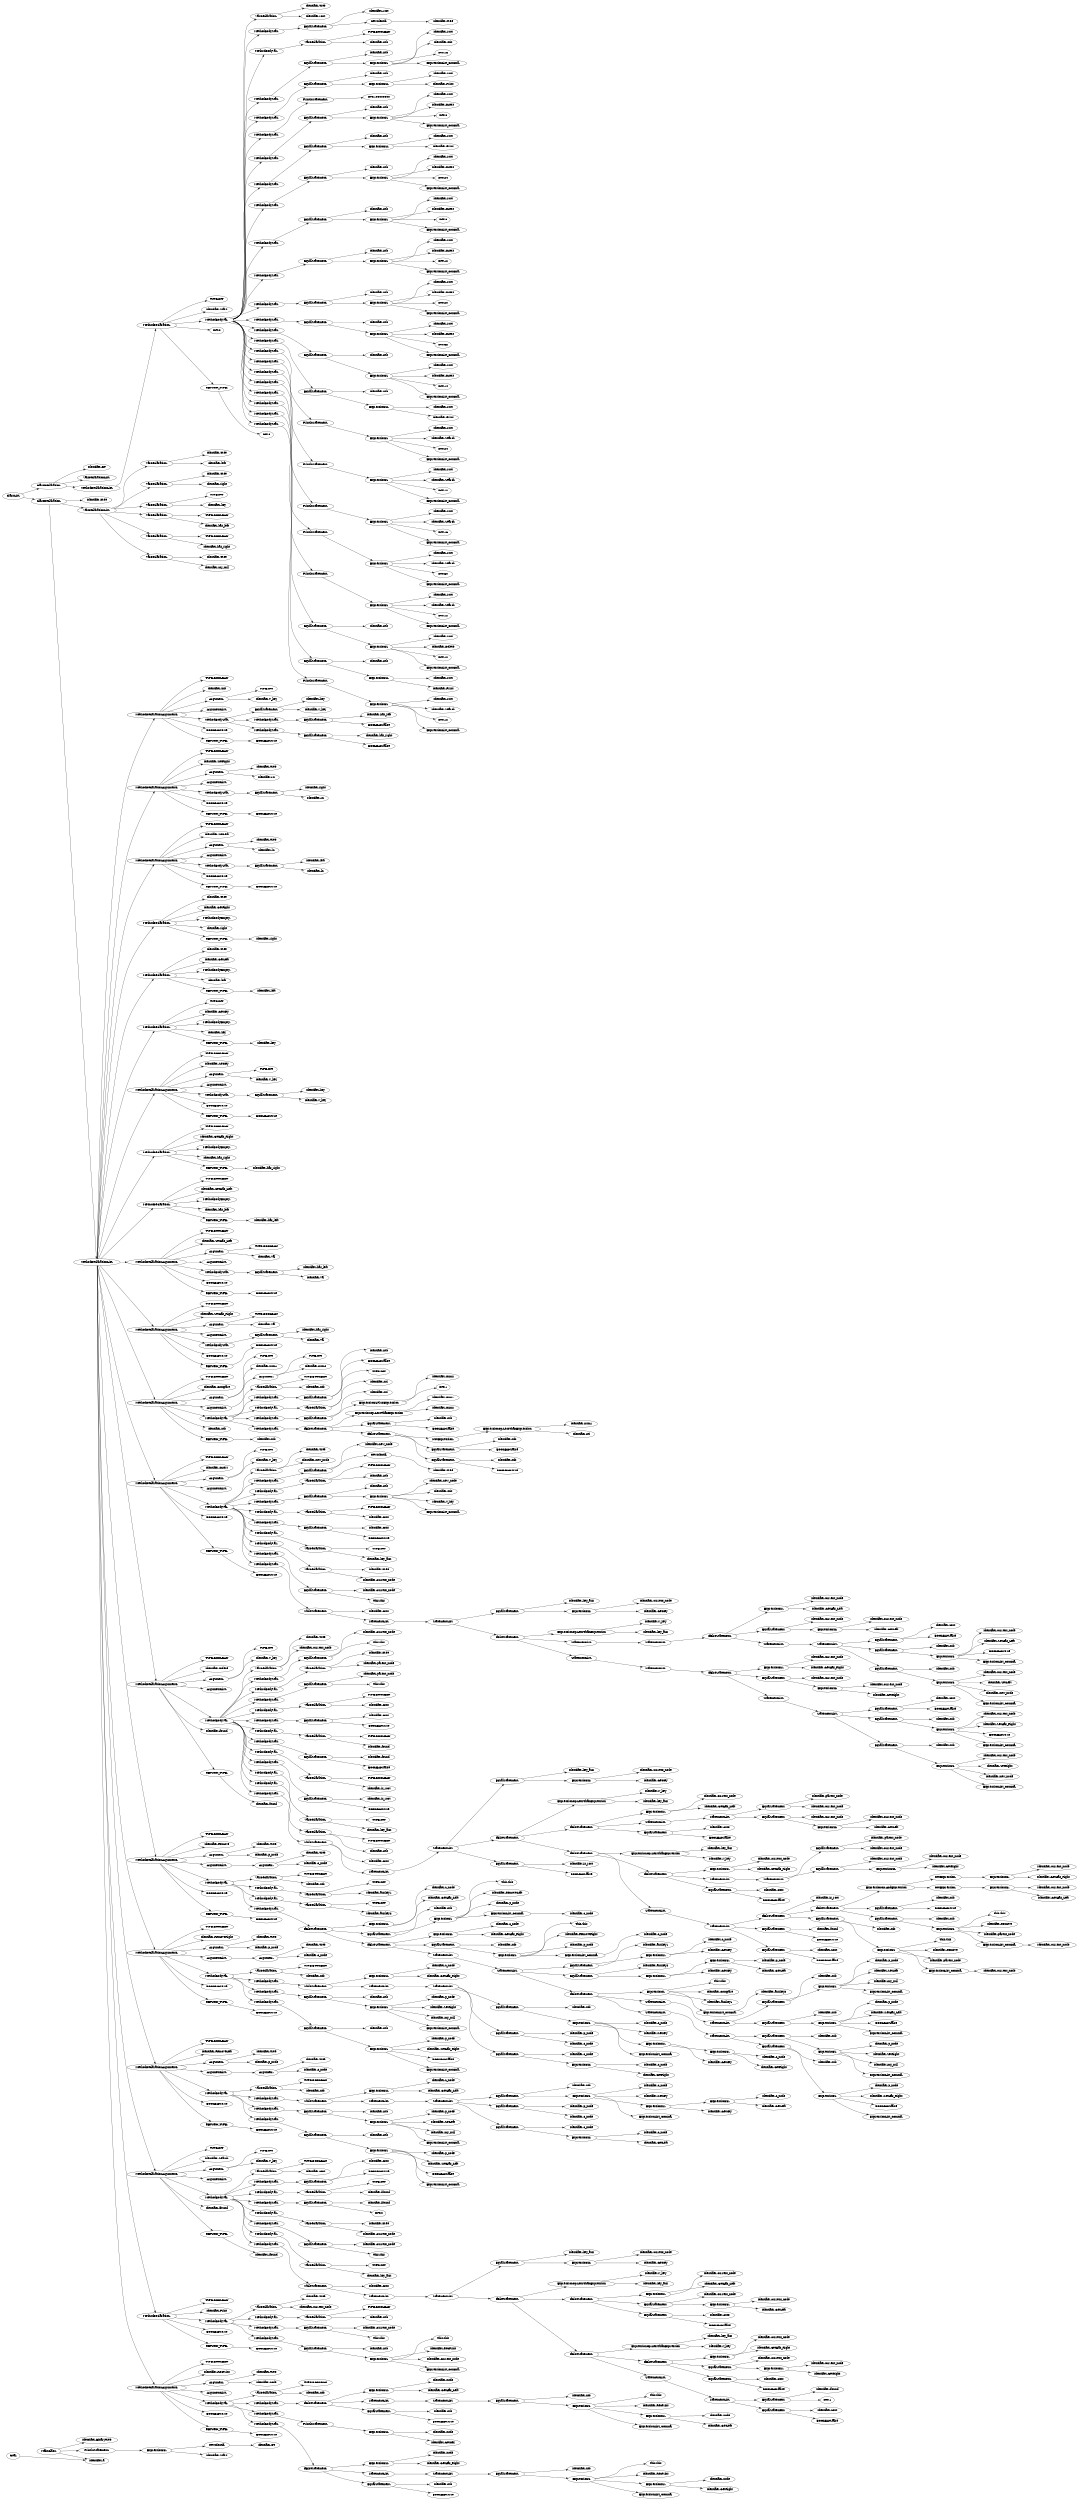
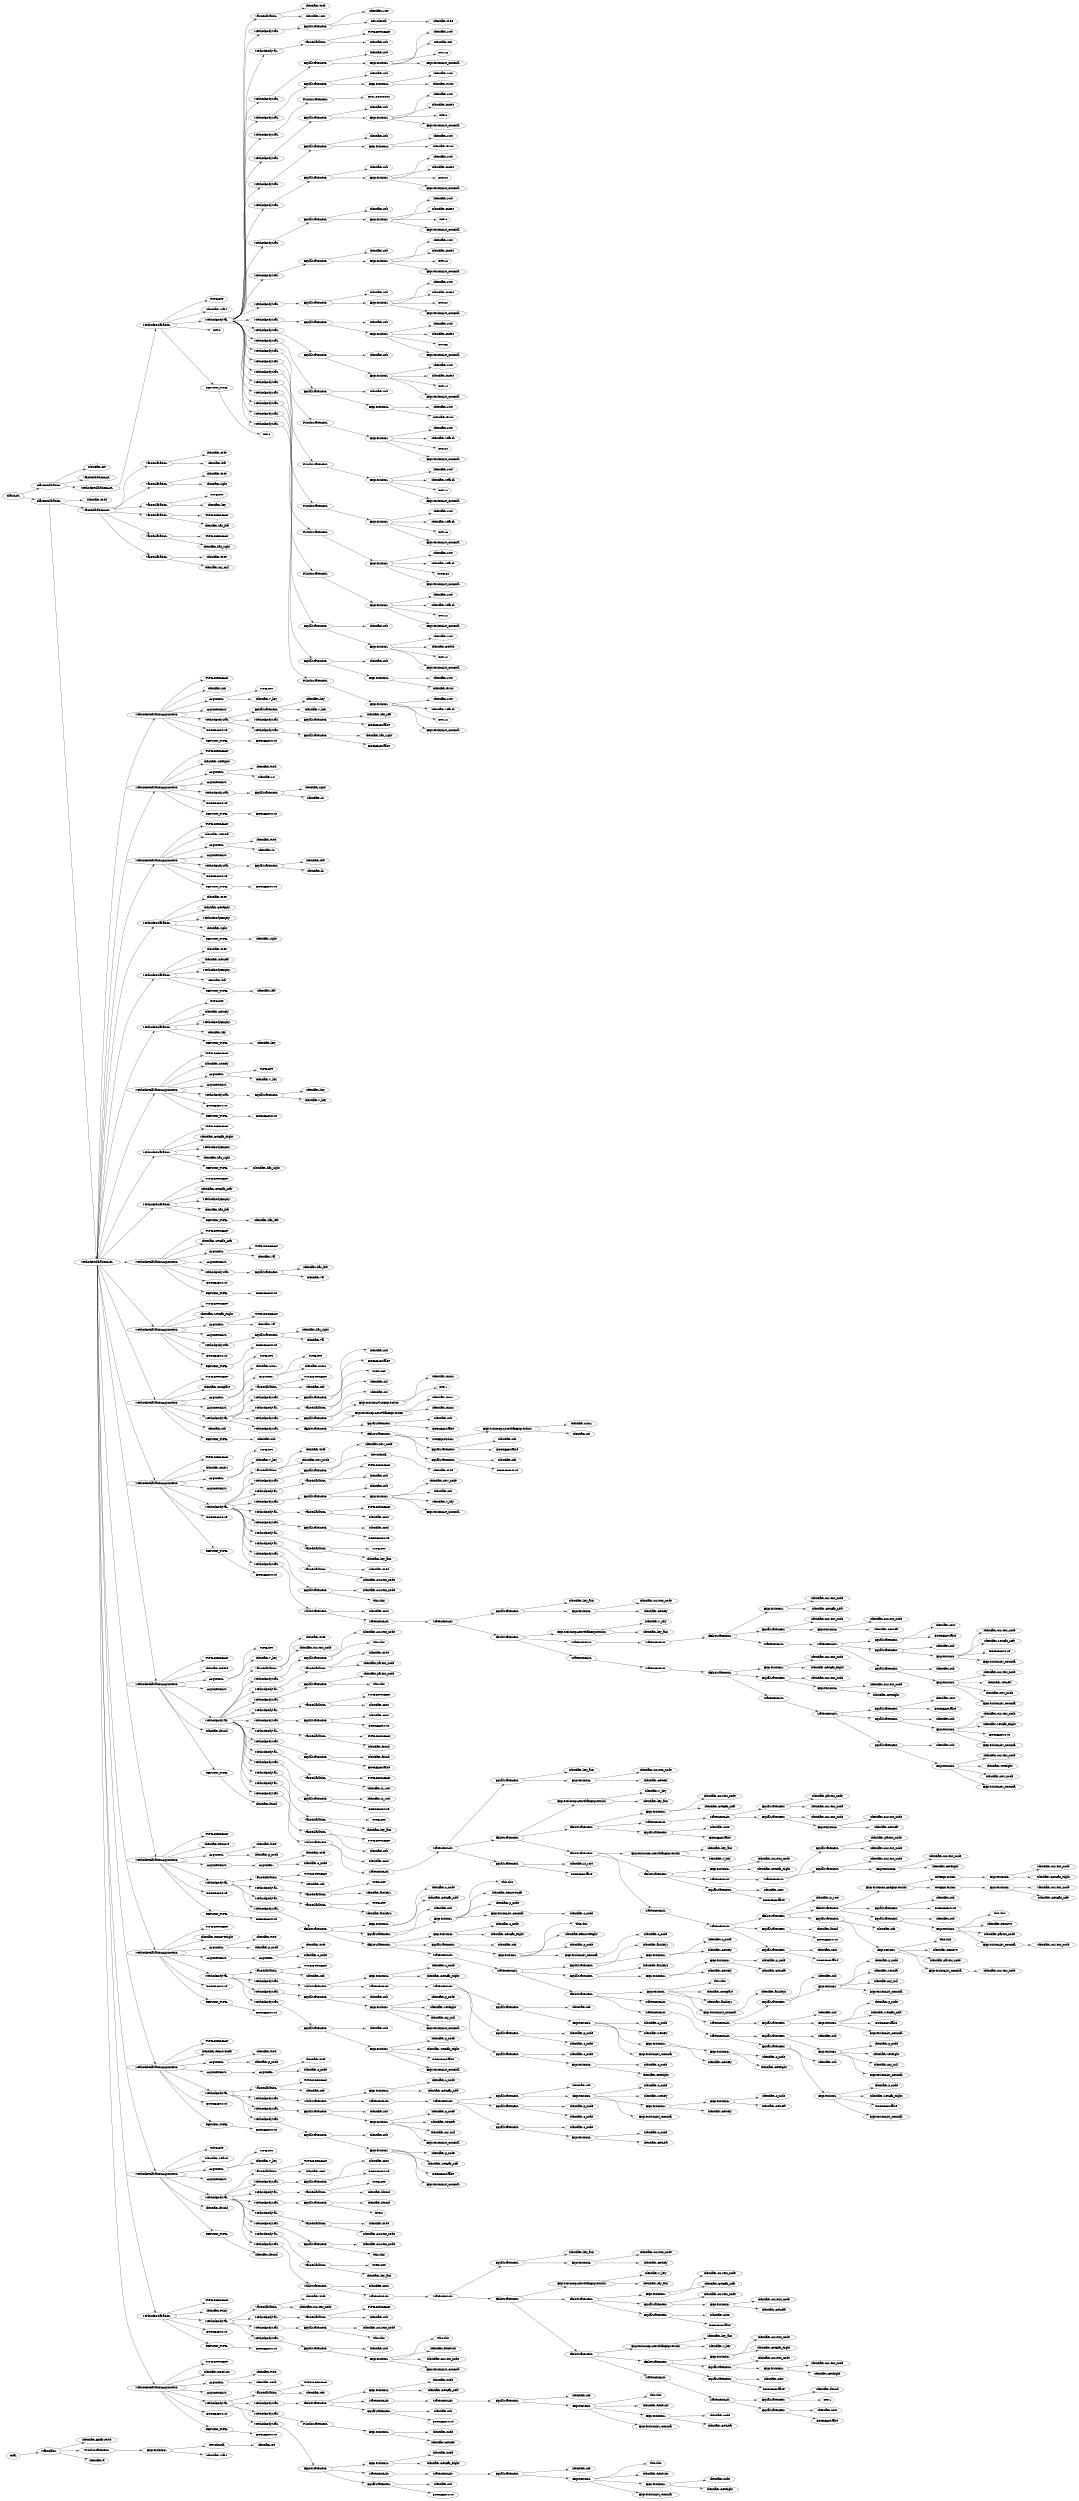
node "INT:50": label "INT:50" -> "TYPE:50"
edge "Goal:" -> "Identifier:a": now "Goal:" -> "MainClass:"
